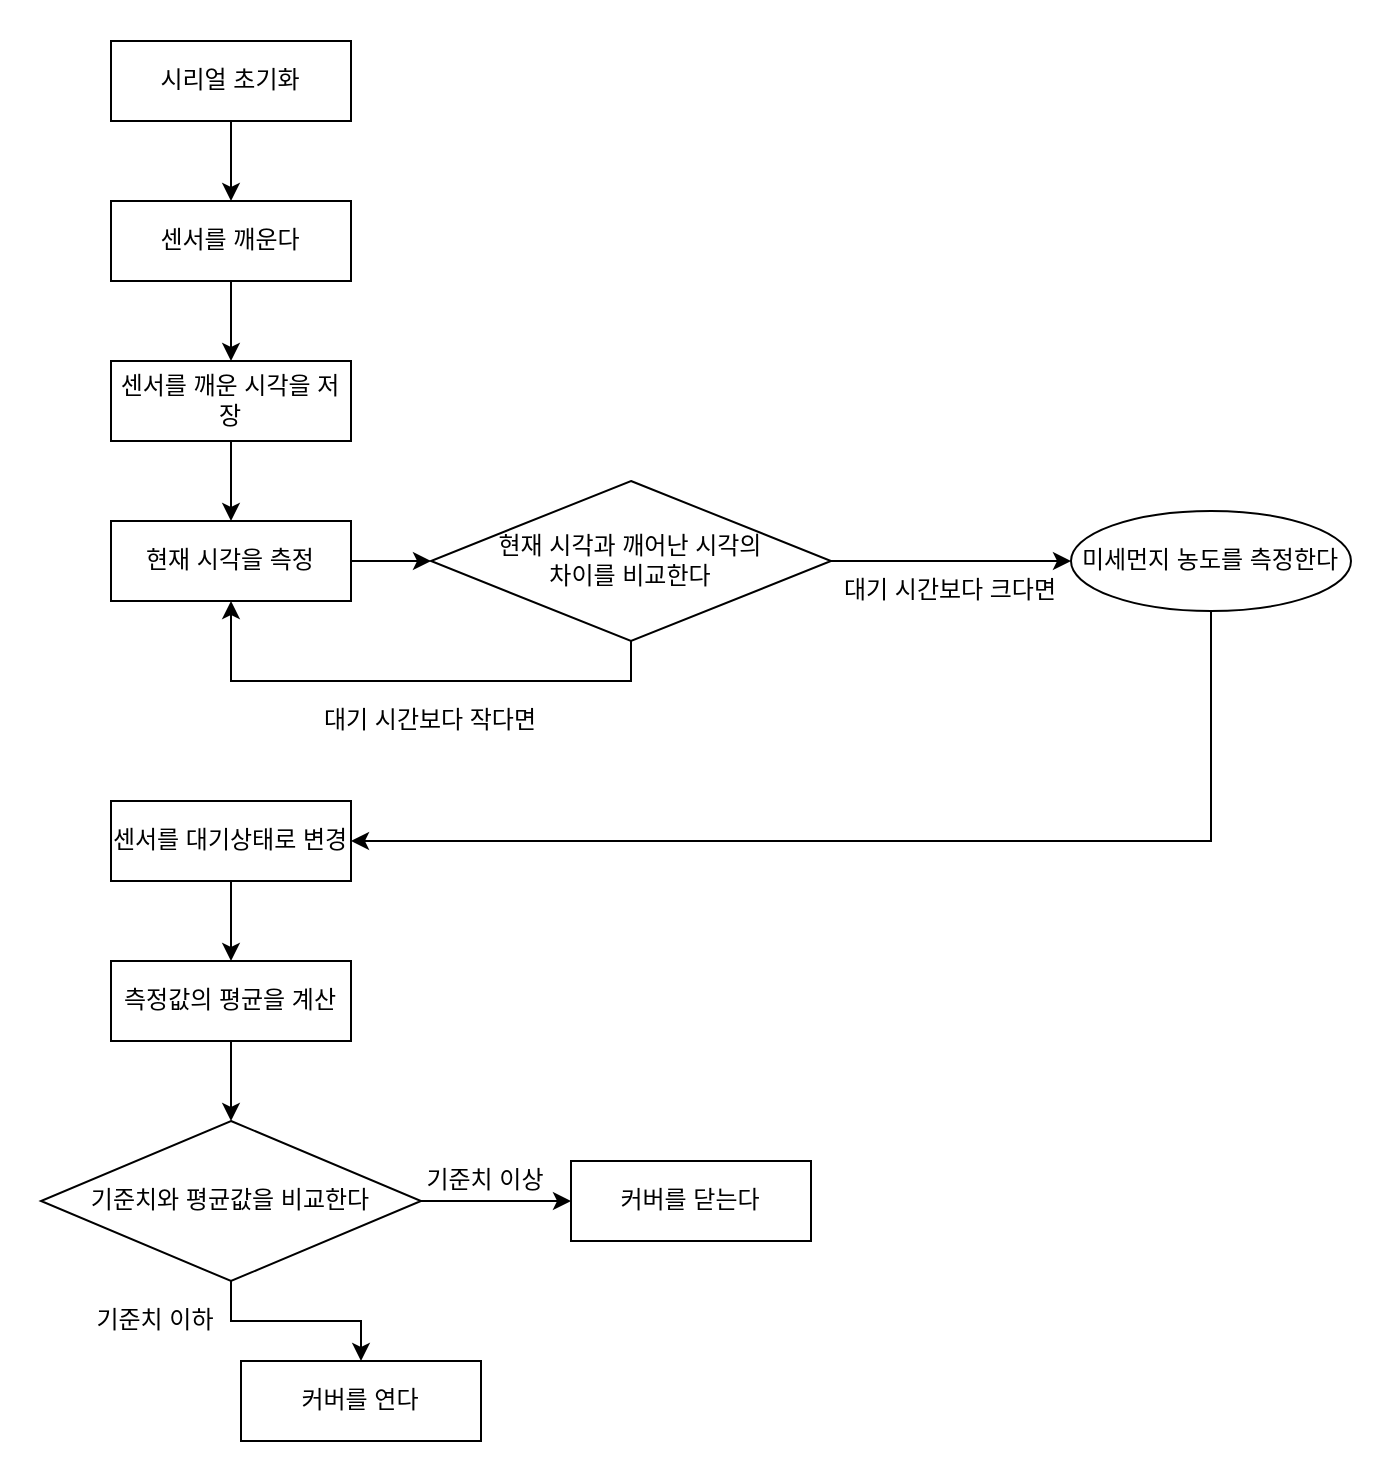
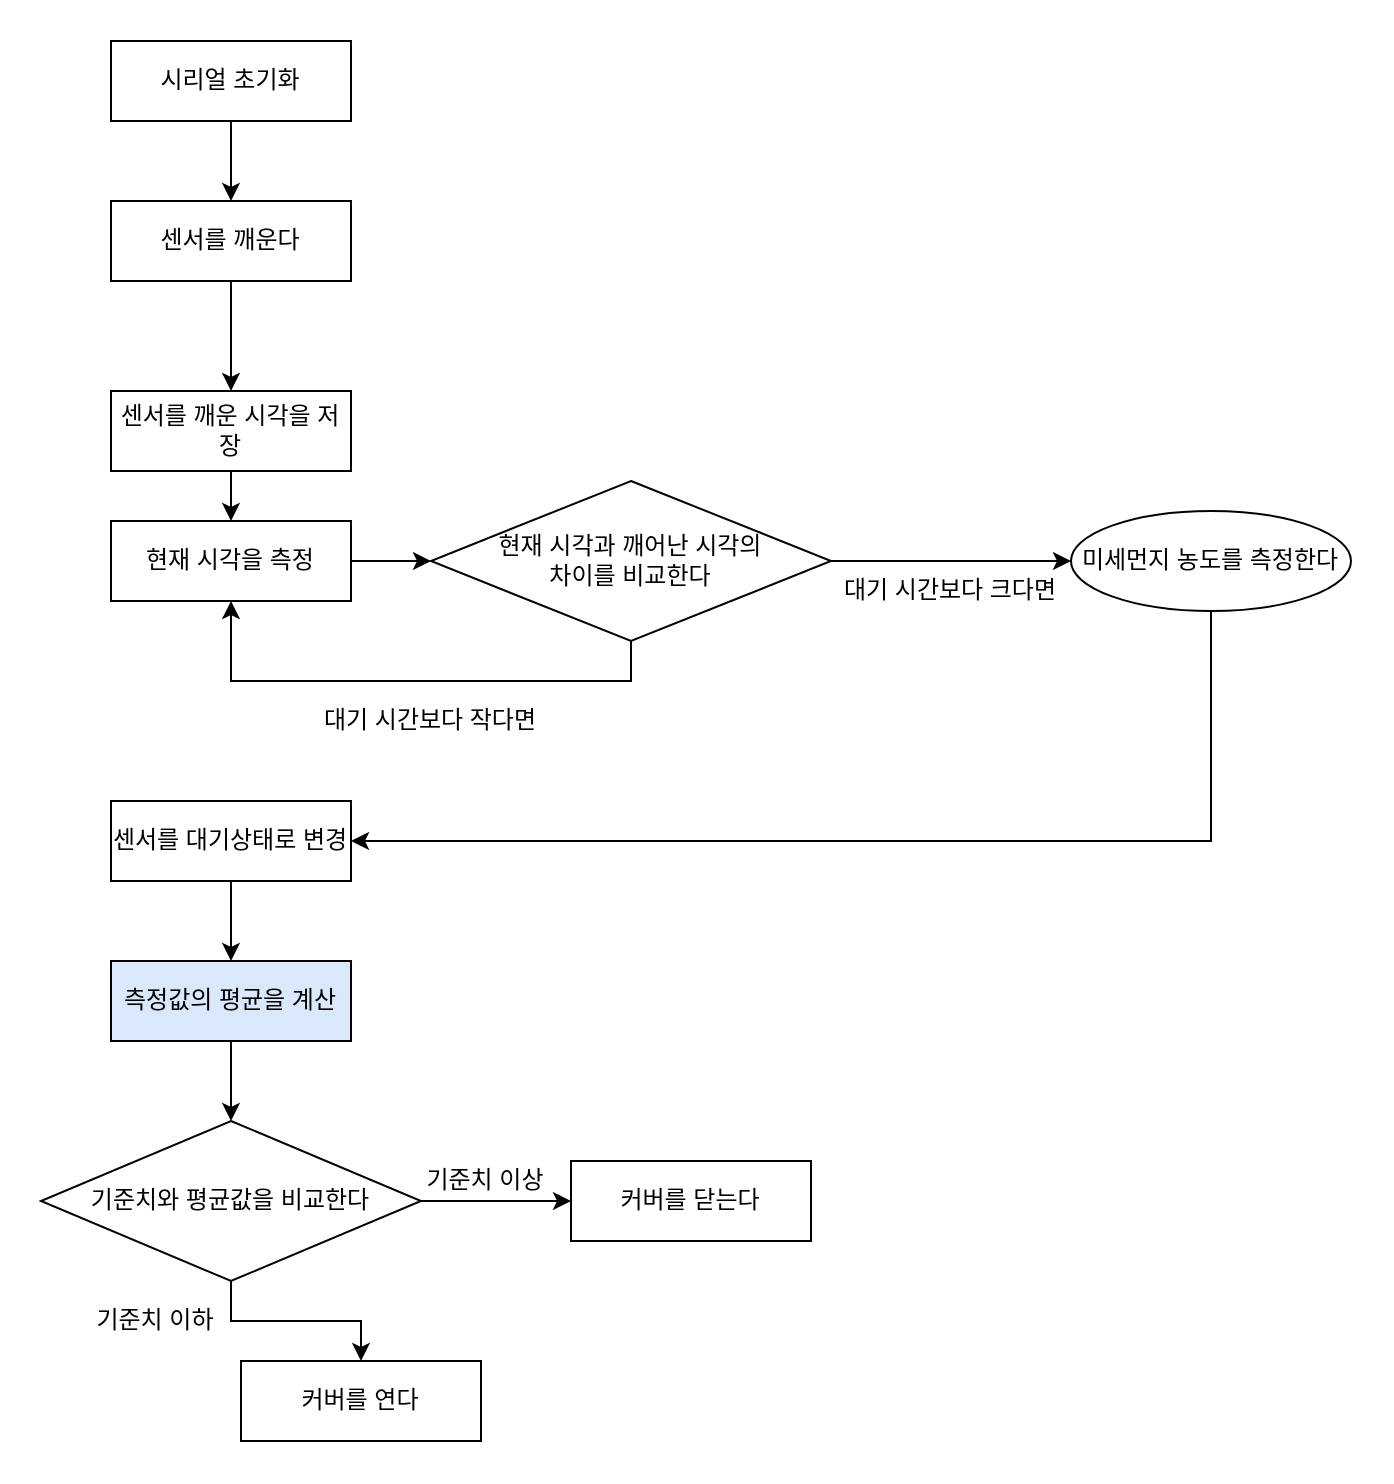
node "센서를 깨운 시각을 저장": moved (231, 401) -> (231, 431)
node "측정값의 평균을 계산": fillcolor #ffffff -> #dae8fc
